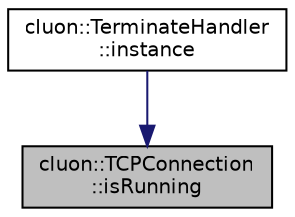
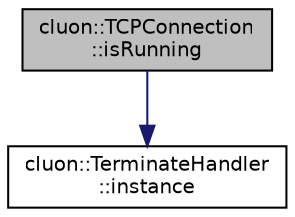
edge "cluon::TerminateHandler ::instance" -> "cluon::TCPConnection ::isRunning": reversed
